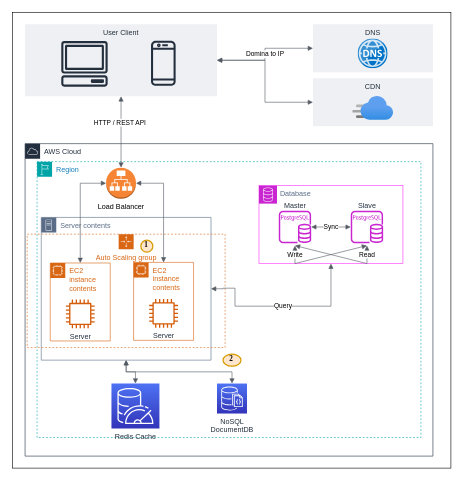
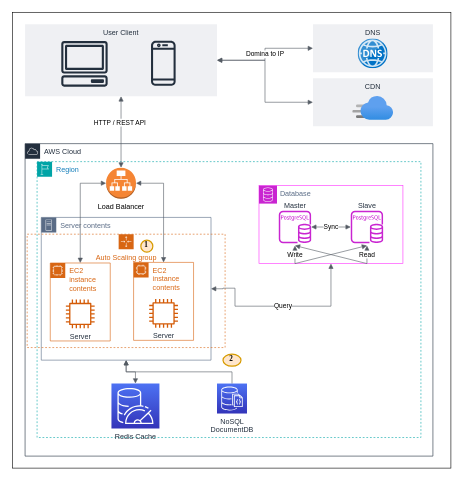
edge "Server contents" -- "NoSQL DocumentDB": arrowhead block -> none
